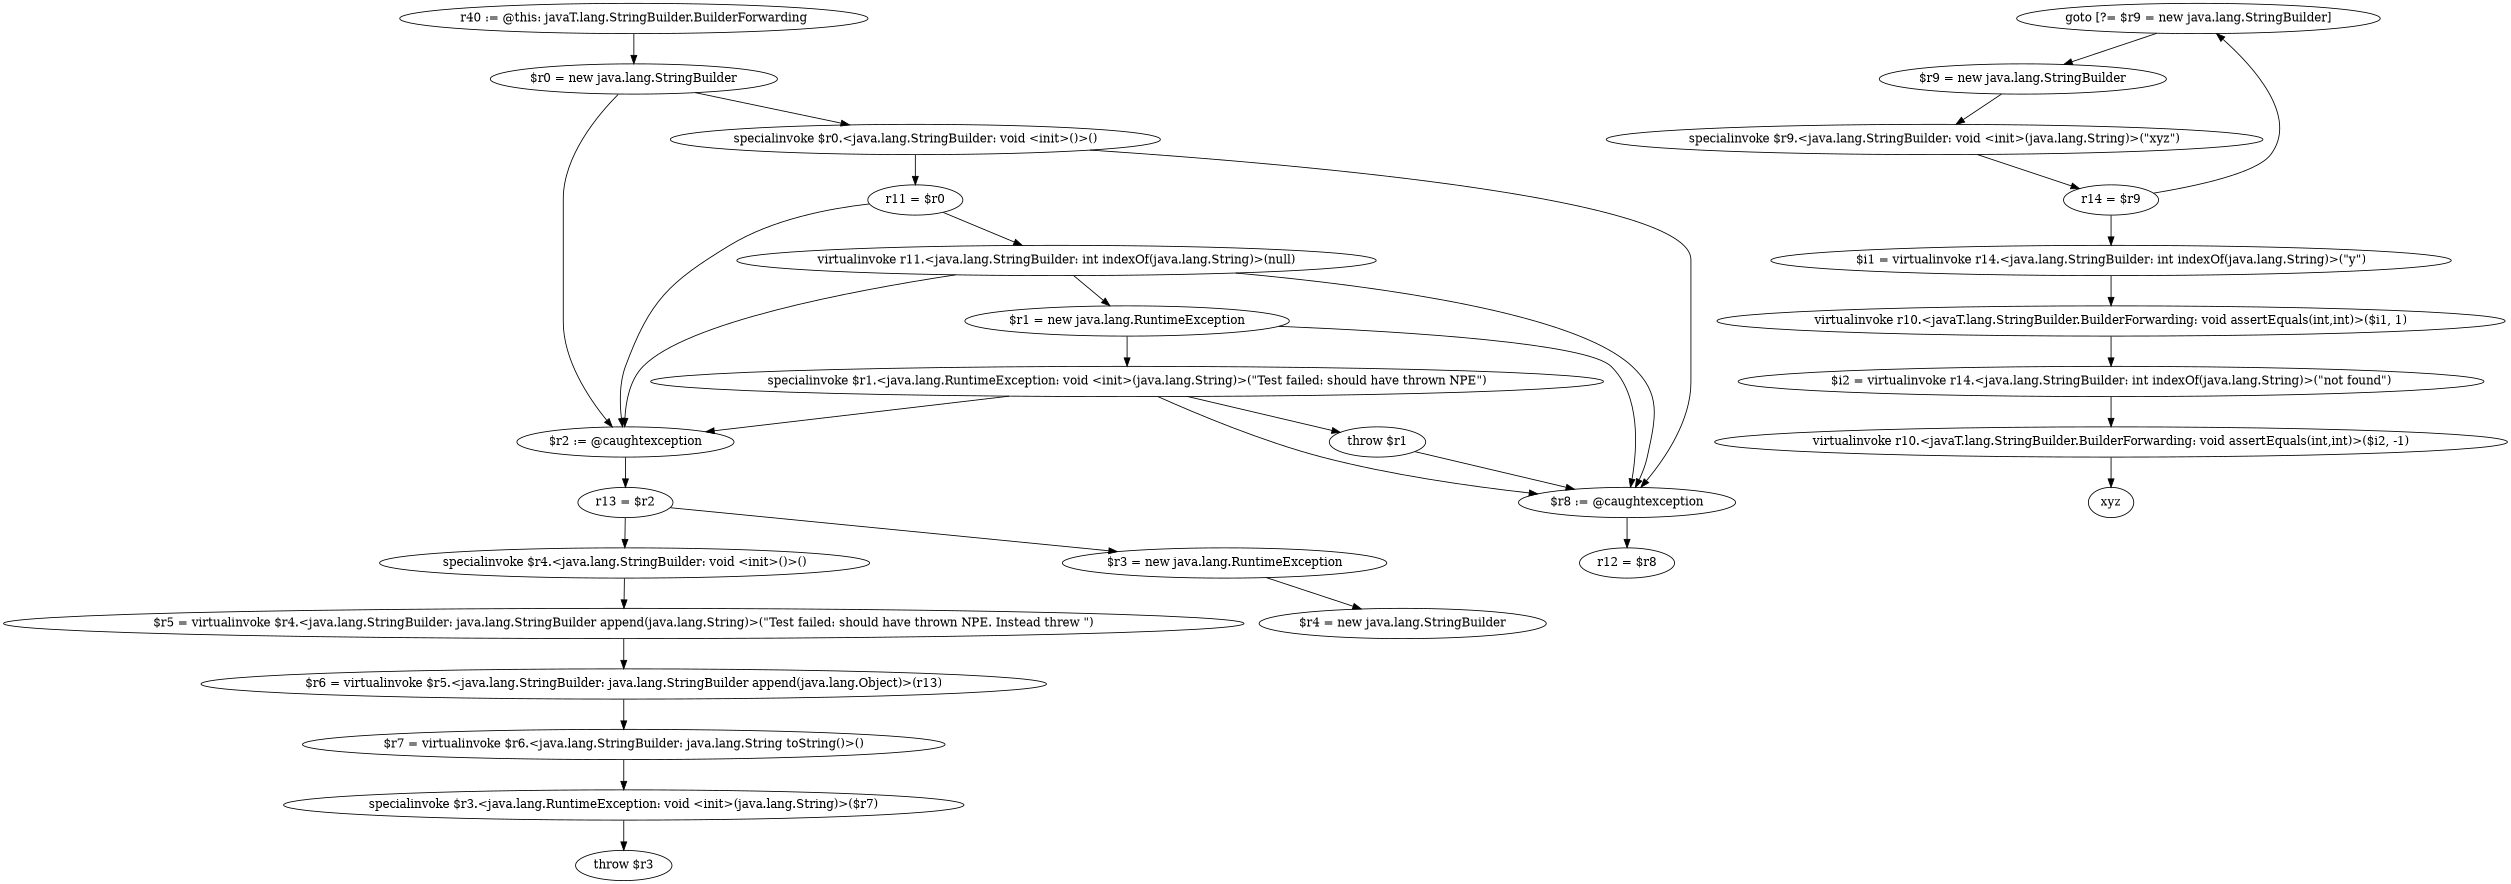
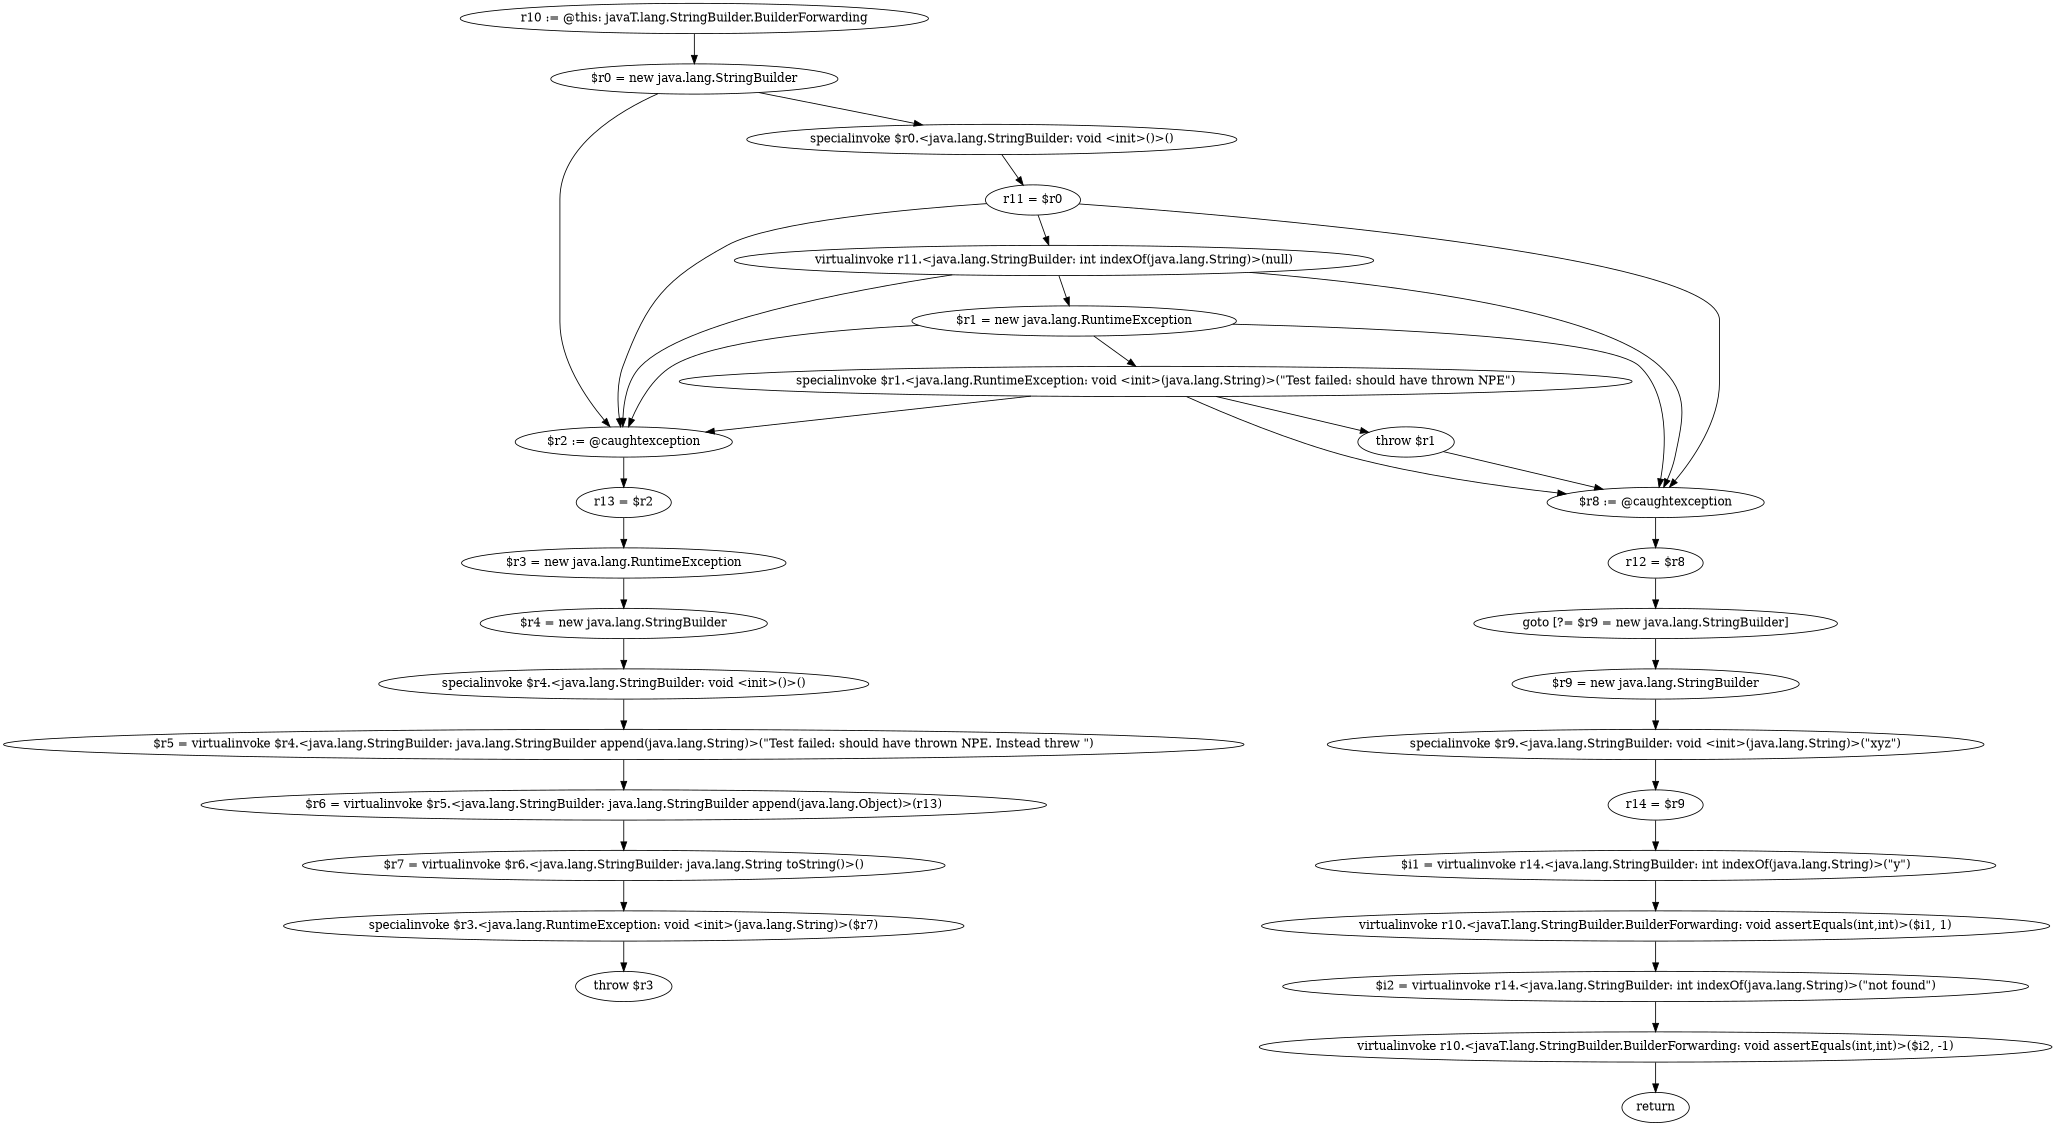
node "r40 := @this: javaT.lang.StringBuilder.BuilderForwarding": label "r40 := @this: javaT.lang.StringBuilder.BuilderForwarding" -> "r10 := @this: javaT.lang.StringBuilder.BuilderForwarding"
edge "r14 = $r9" -> "goto [?= $r9 = new java.lang.StringBuilder]": now "r12 = $r8" -> "goto [?= $r9 = new java.lang.StringBuilder]"
edge "specialinvoke $r0.<java.lang.StringBuilder: void <init>()>()" -> "$r8 := @caughtexception": now "r11 = $r0" -> "$r8 := @caughtexception"
edge "$r1 = new java.lang.RuntimeException" -> "$r2 := @caughtexception": added
node "xyz": label "xyz" -> "return"
edge "r13 = $r2" -> "specialinvoke $r4.<java.lang.StringBuilder: void <init>()>()": now "$r4 = new java.lang.StringBuilder" -> "specialinvoke $r4.<java.lang.StringBuilder: void <init>()>()"
